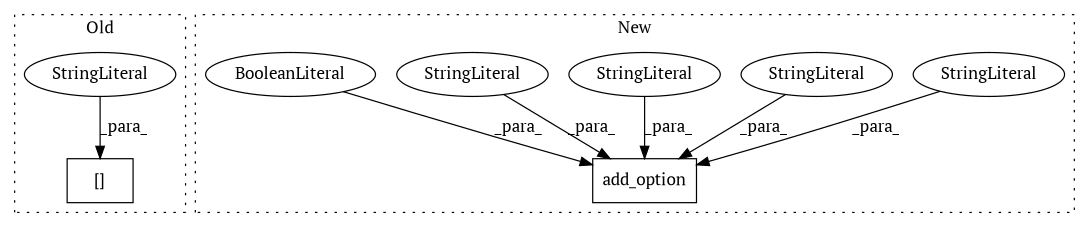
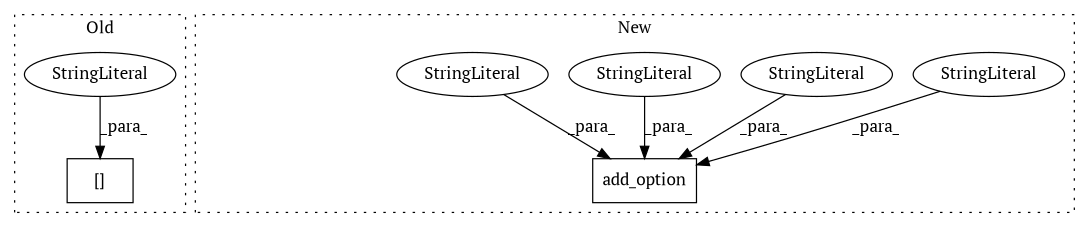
node "BooleanLiteral": removed
